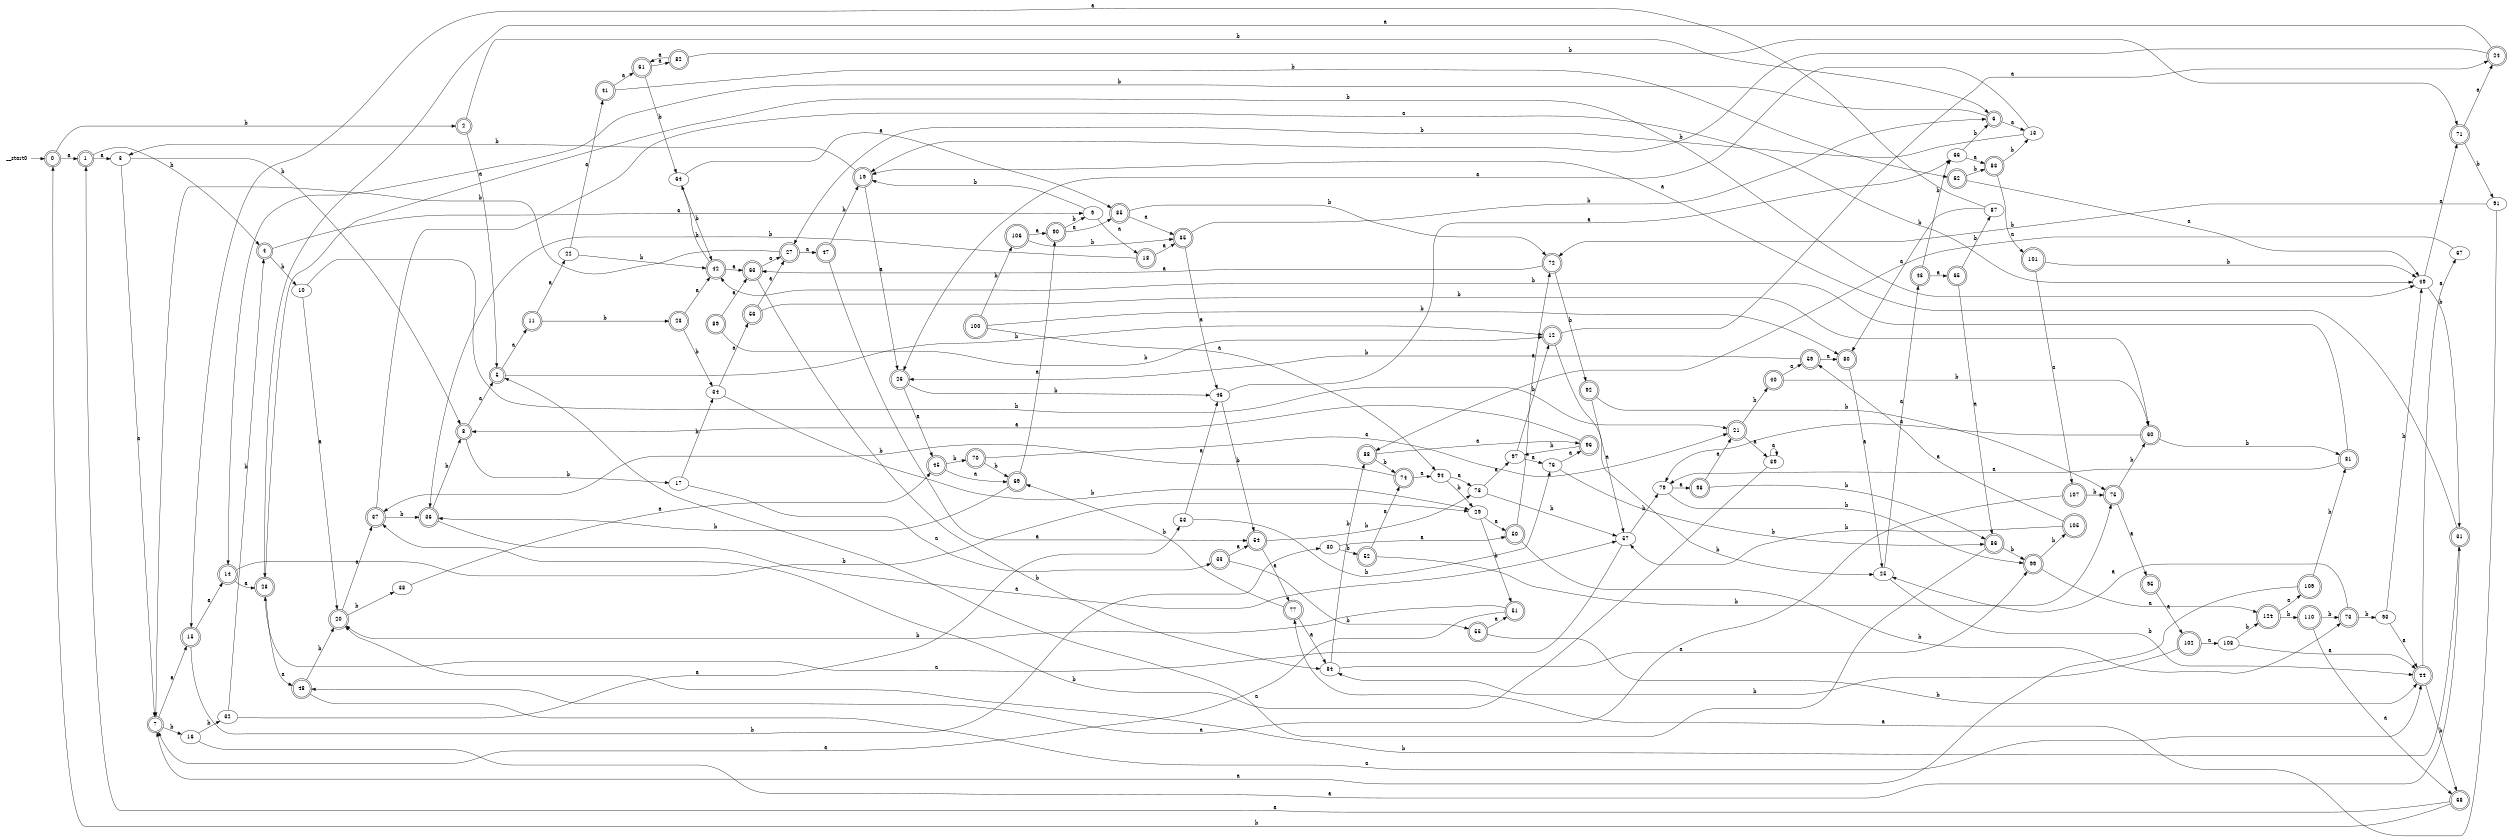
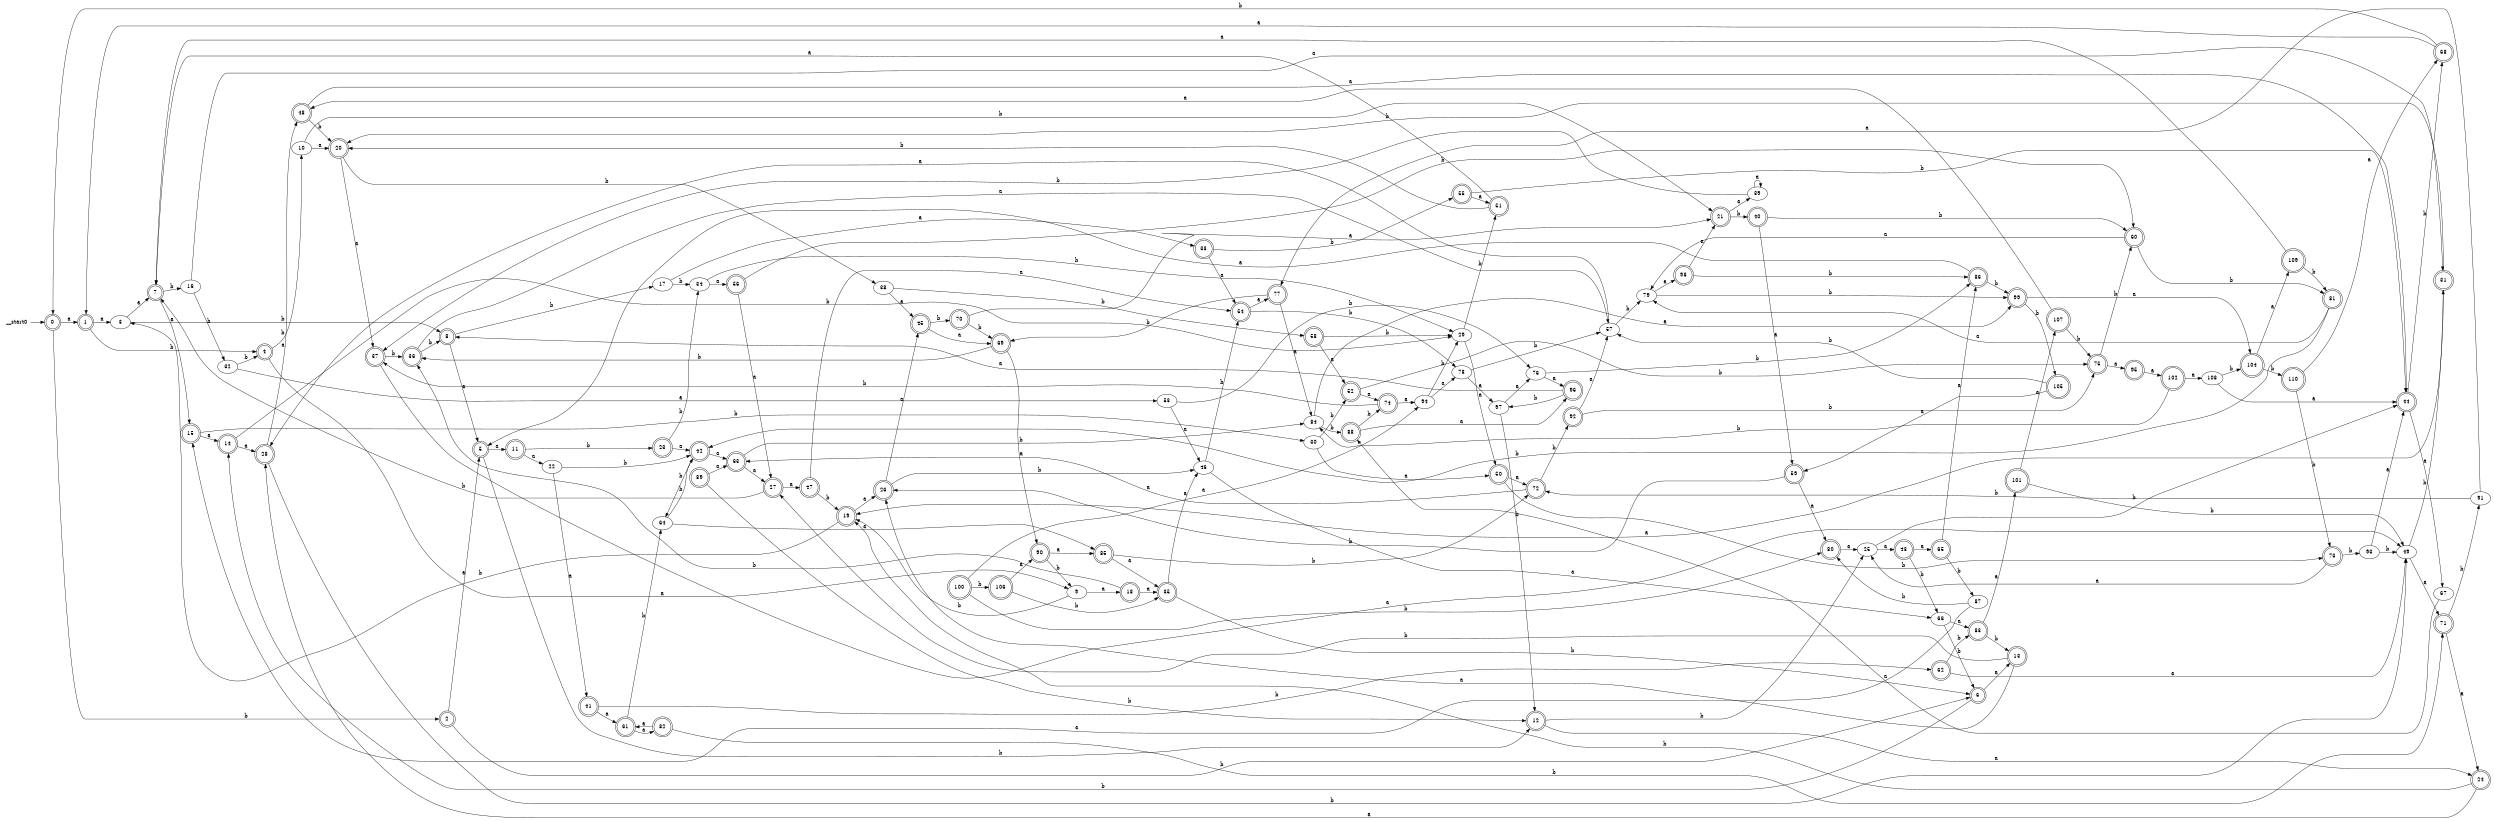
node "13": shape ellipse -> doublecircle
node "58": added
node "124": label "124" -> "104"
